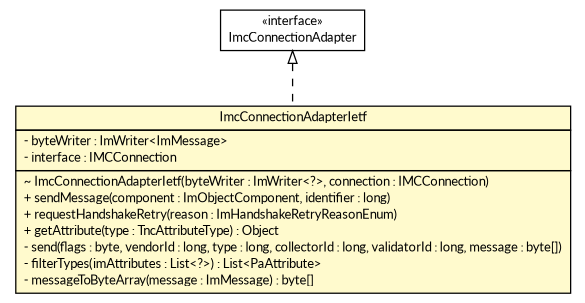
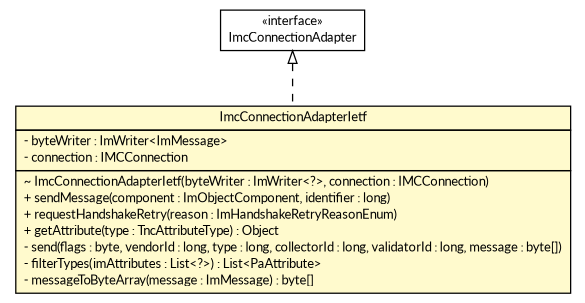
node "ImcConnectionAdapterIetf": text "- interface : IMCConnection" -> "- connection : IMCConnection"
